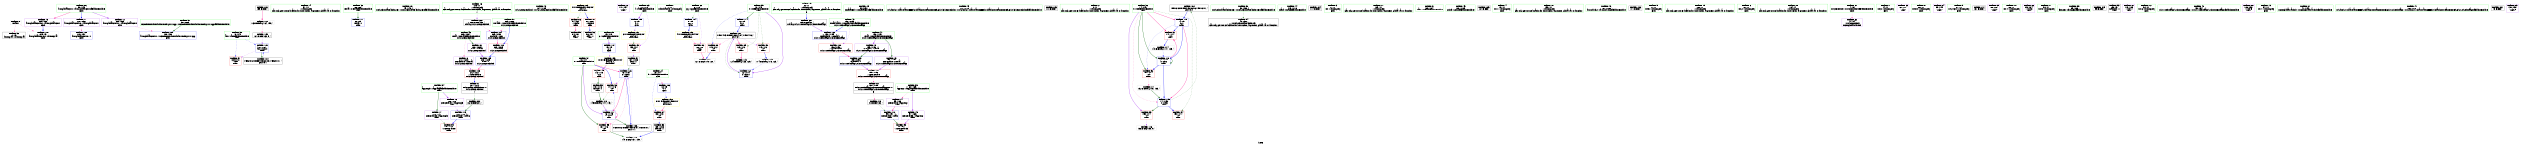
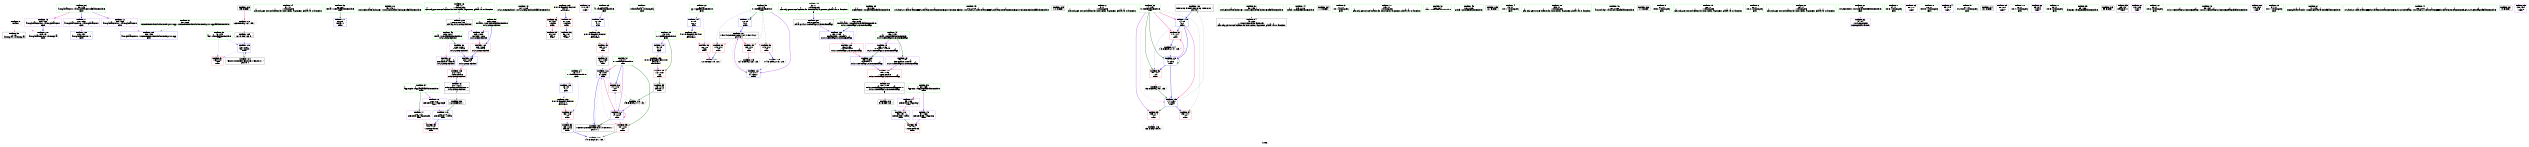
edge "NodeID: 51" -> "NodeID: 109": style bold -> dashed
edge "NodeID: 25" -> "NodeID: 85": added
